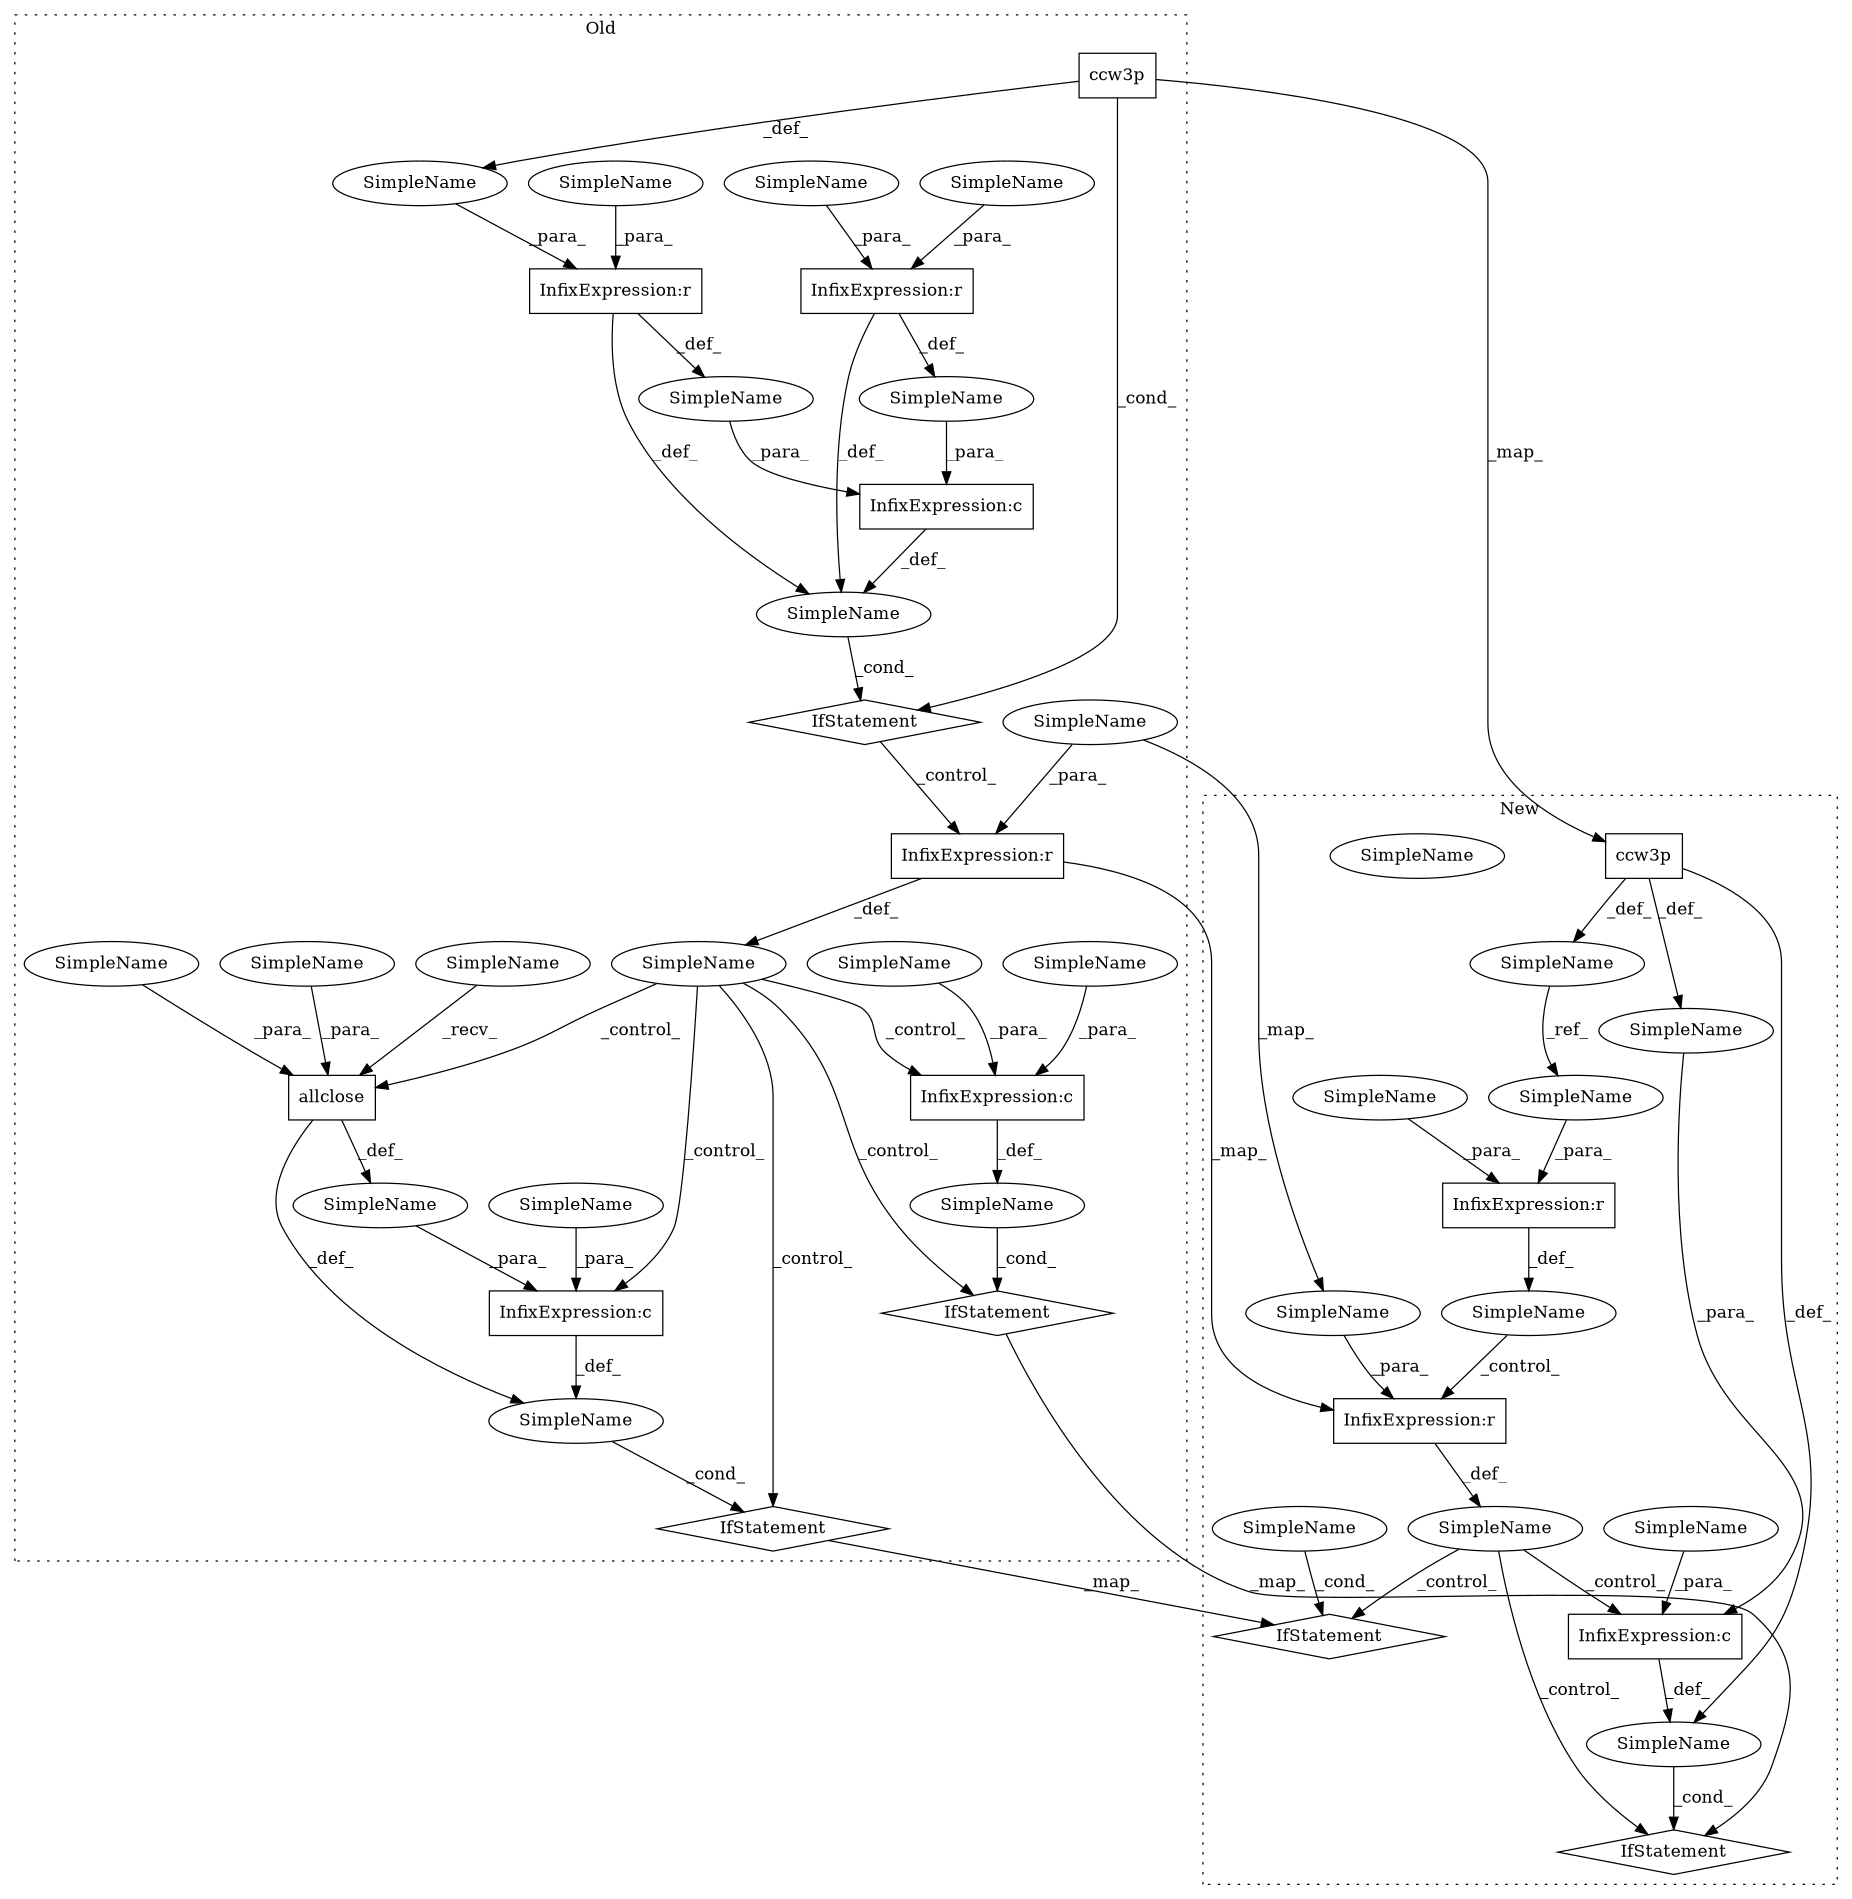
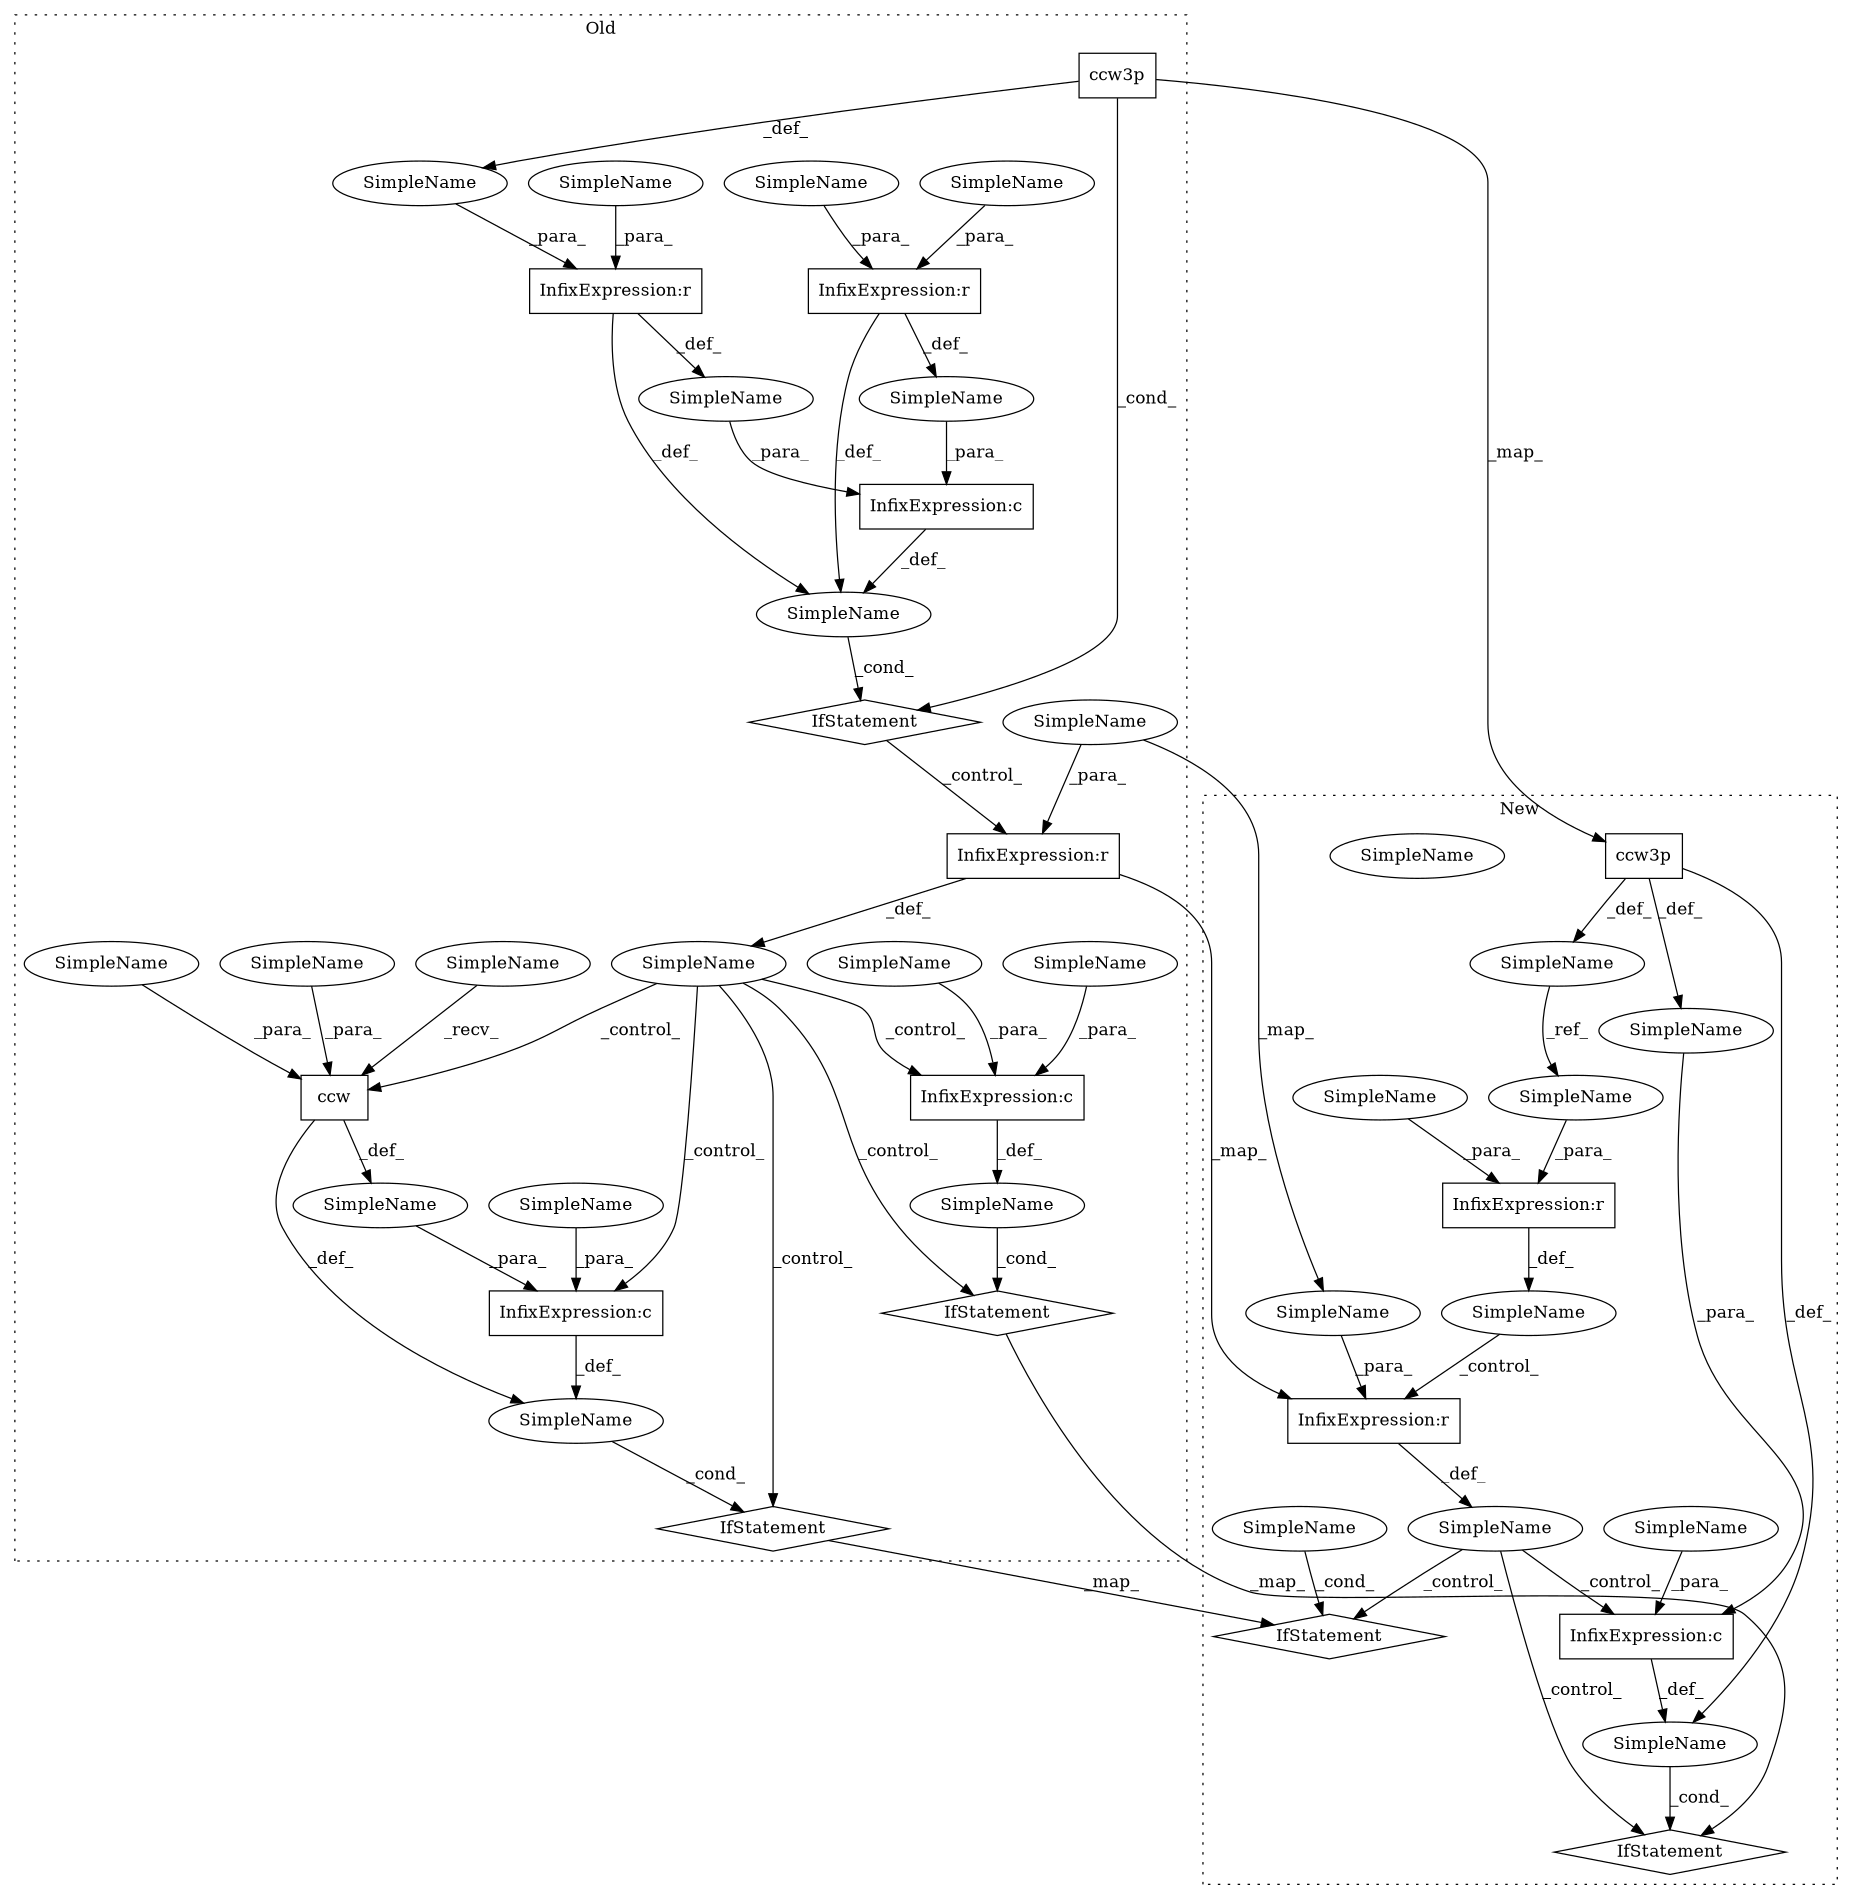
node "allclose": label "allclose" -> "ccw"
